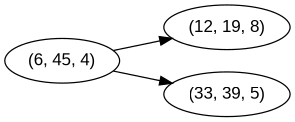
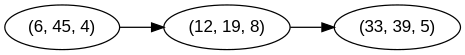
edge "(6, 45, 4)" -> "(33, 39, 5)": now "(12, 19, 8)" -> "(33, 39, 5)"
